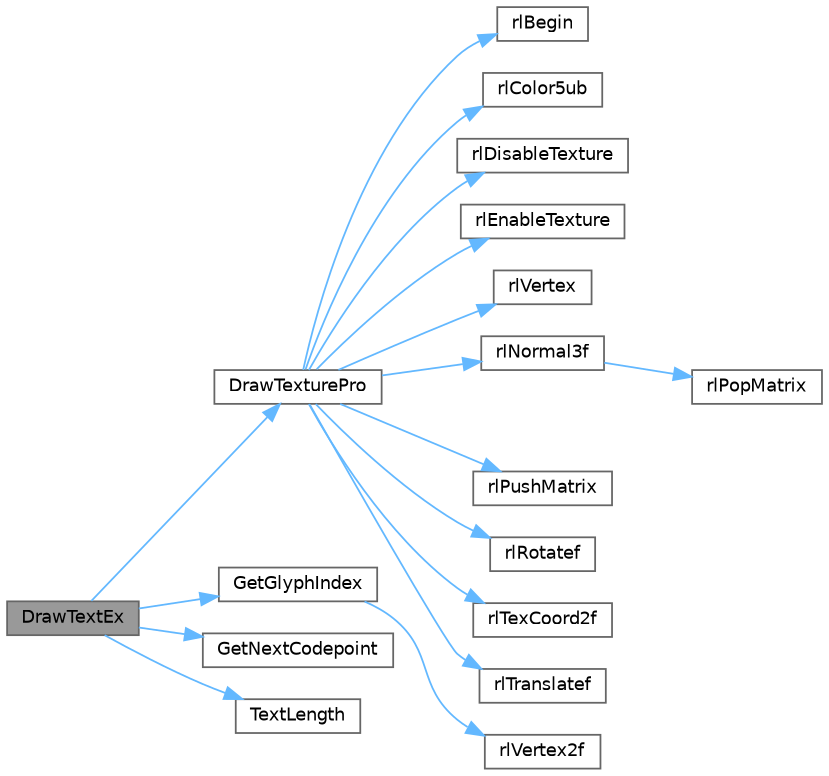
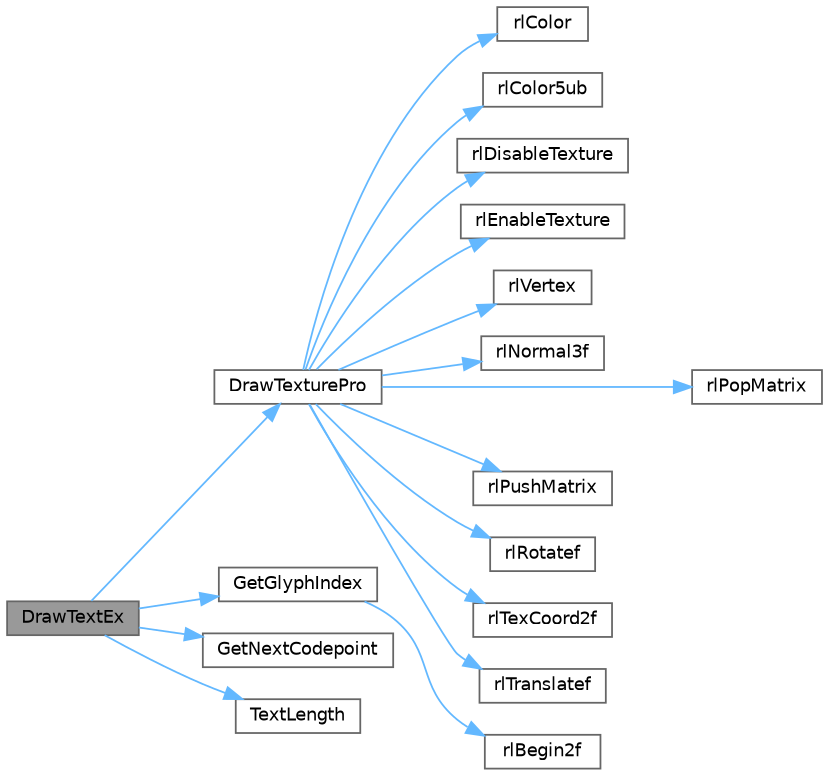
node "rlBegin": label "rlBegin" -> "rlColor"
edge "rlNormal3f" -> "rlPopMatrix": now "DrawTexturePro" -> "rlPopMatrix"
node "rlVertex2f": label "rlVertex2f" -> "rlBegin2f"
